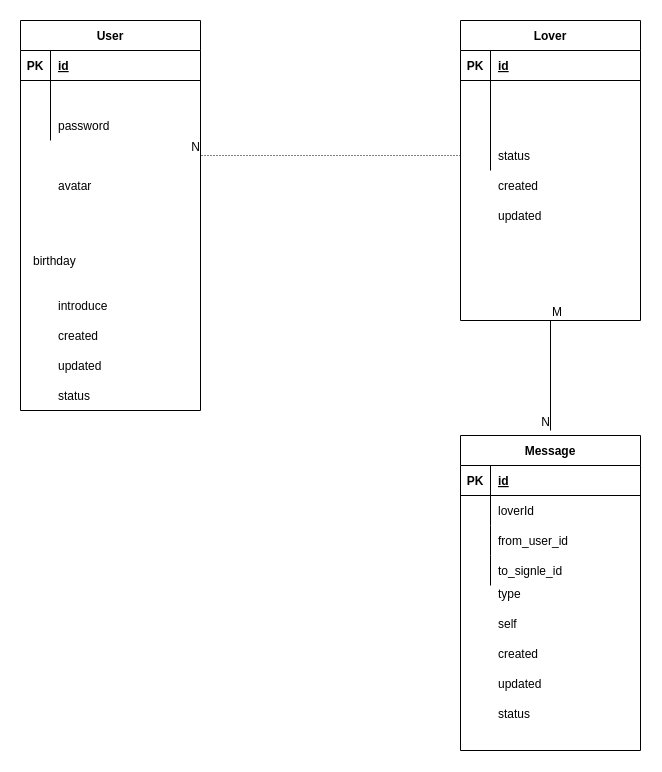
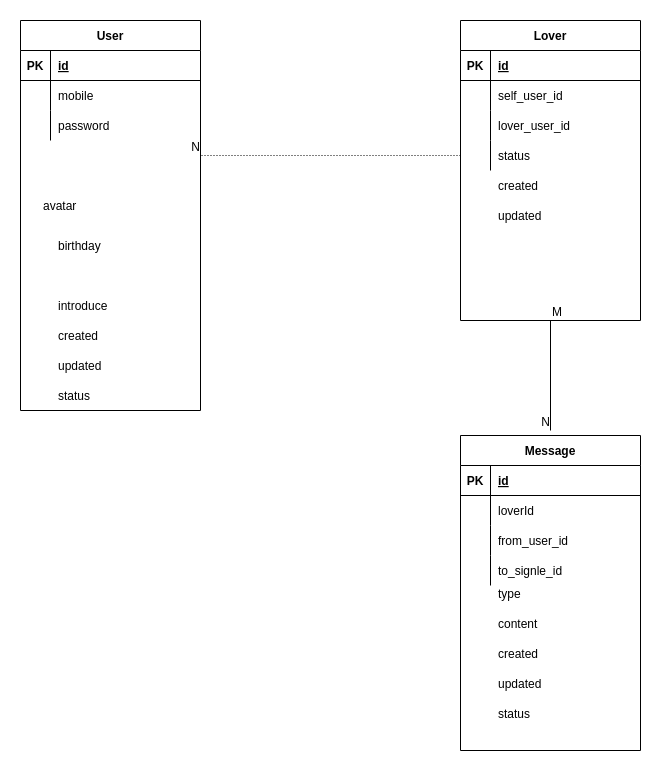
node "mobile": added
node "self_user_id": added
node "lover_user_id": added
node "avatar": moved (126, 186) -> (111, 206)
node "birthday": moved (101, 261) -> (126, 246)
node "self": label "self" -> "content"
